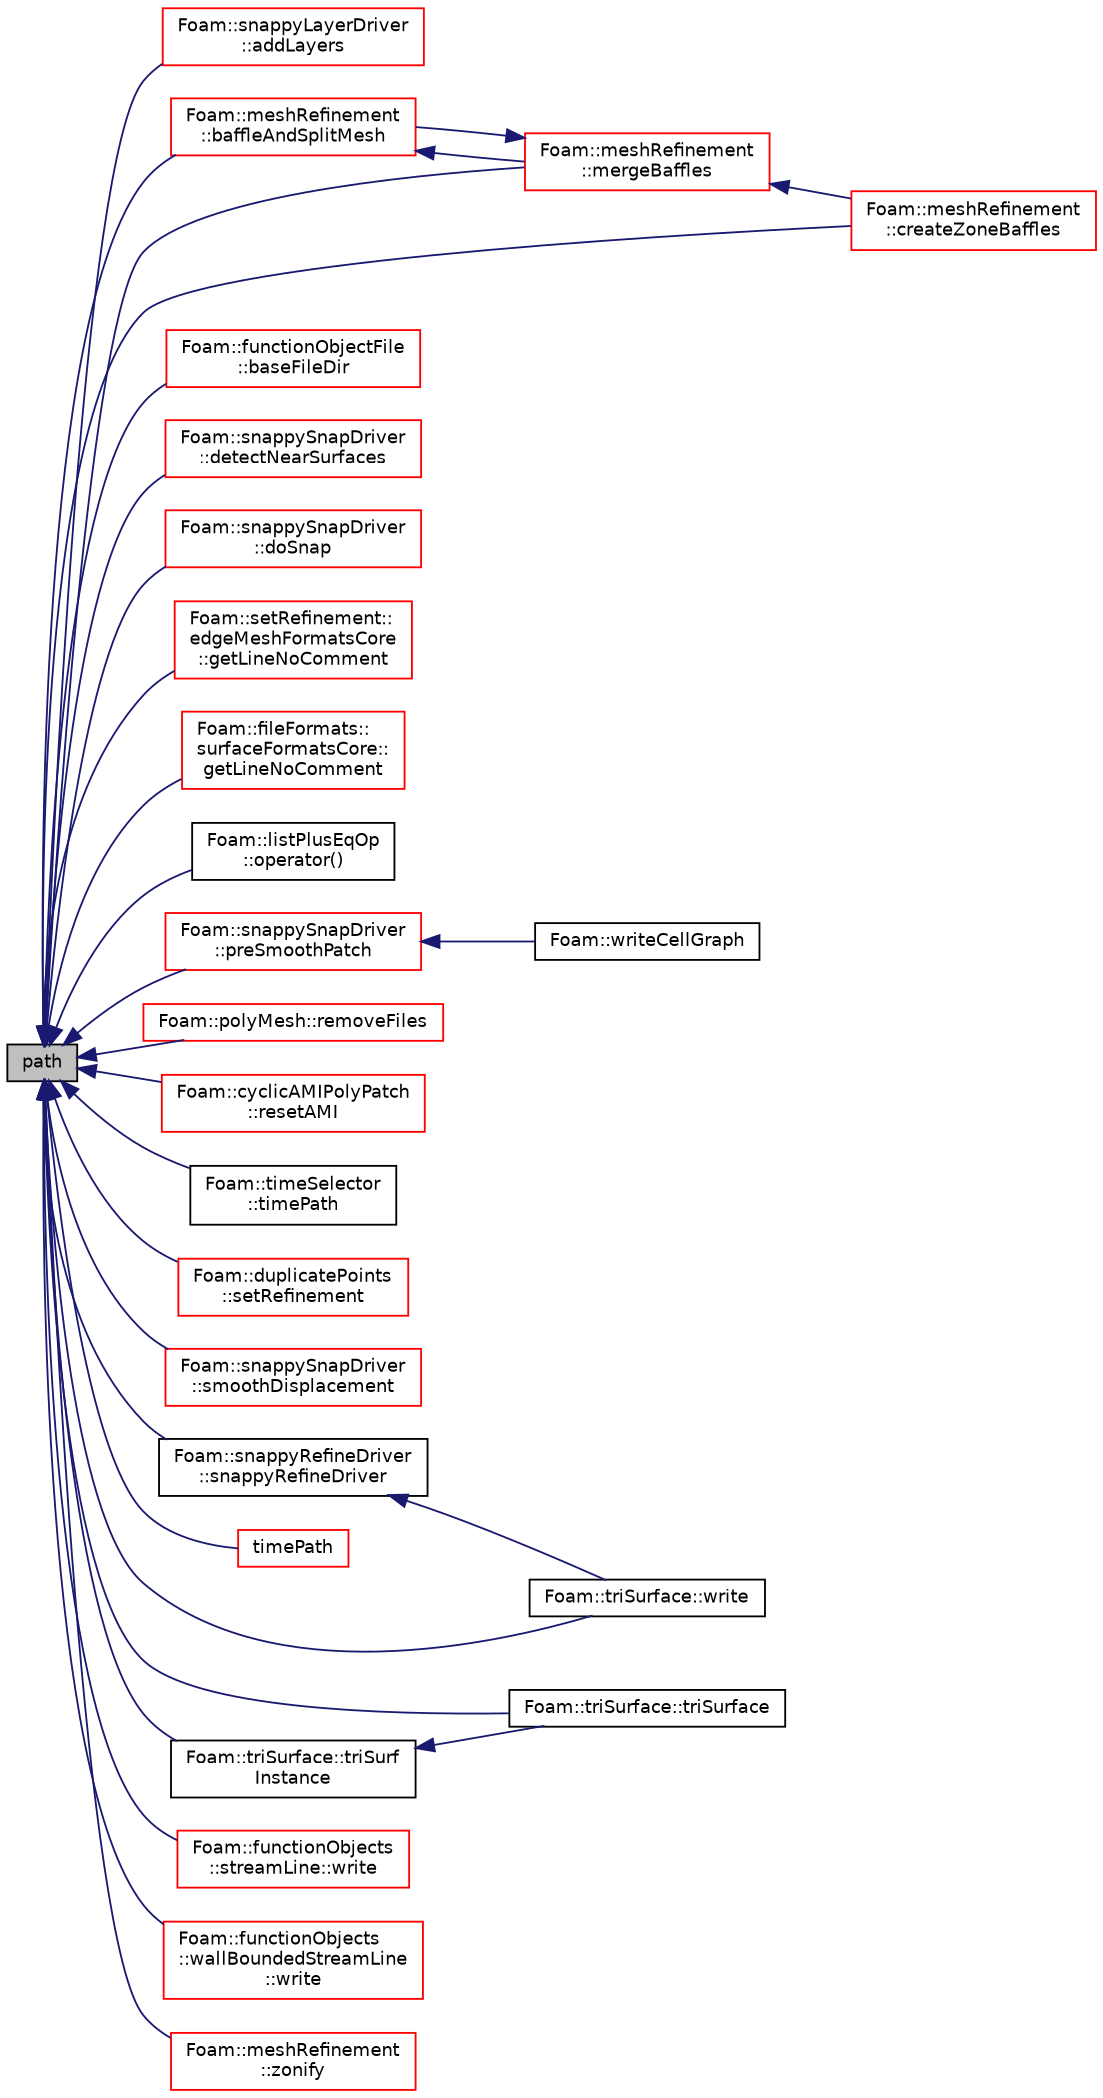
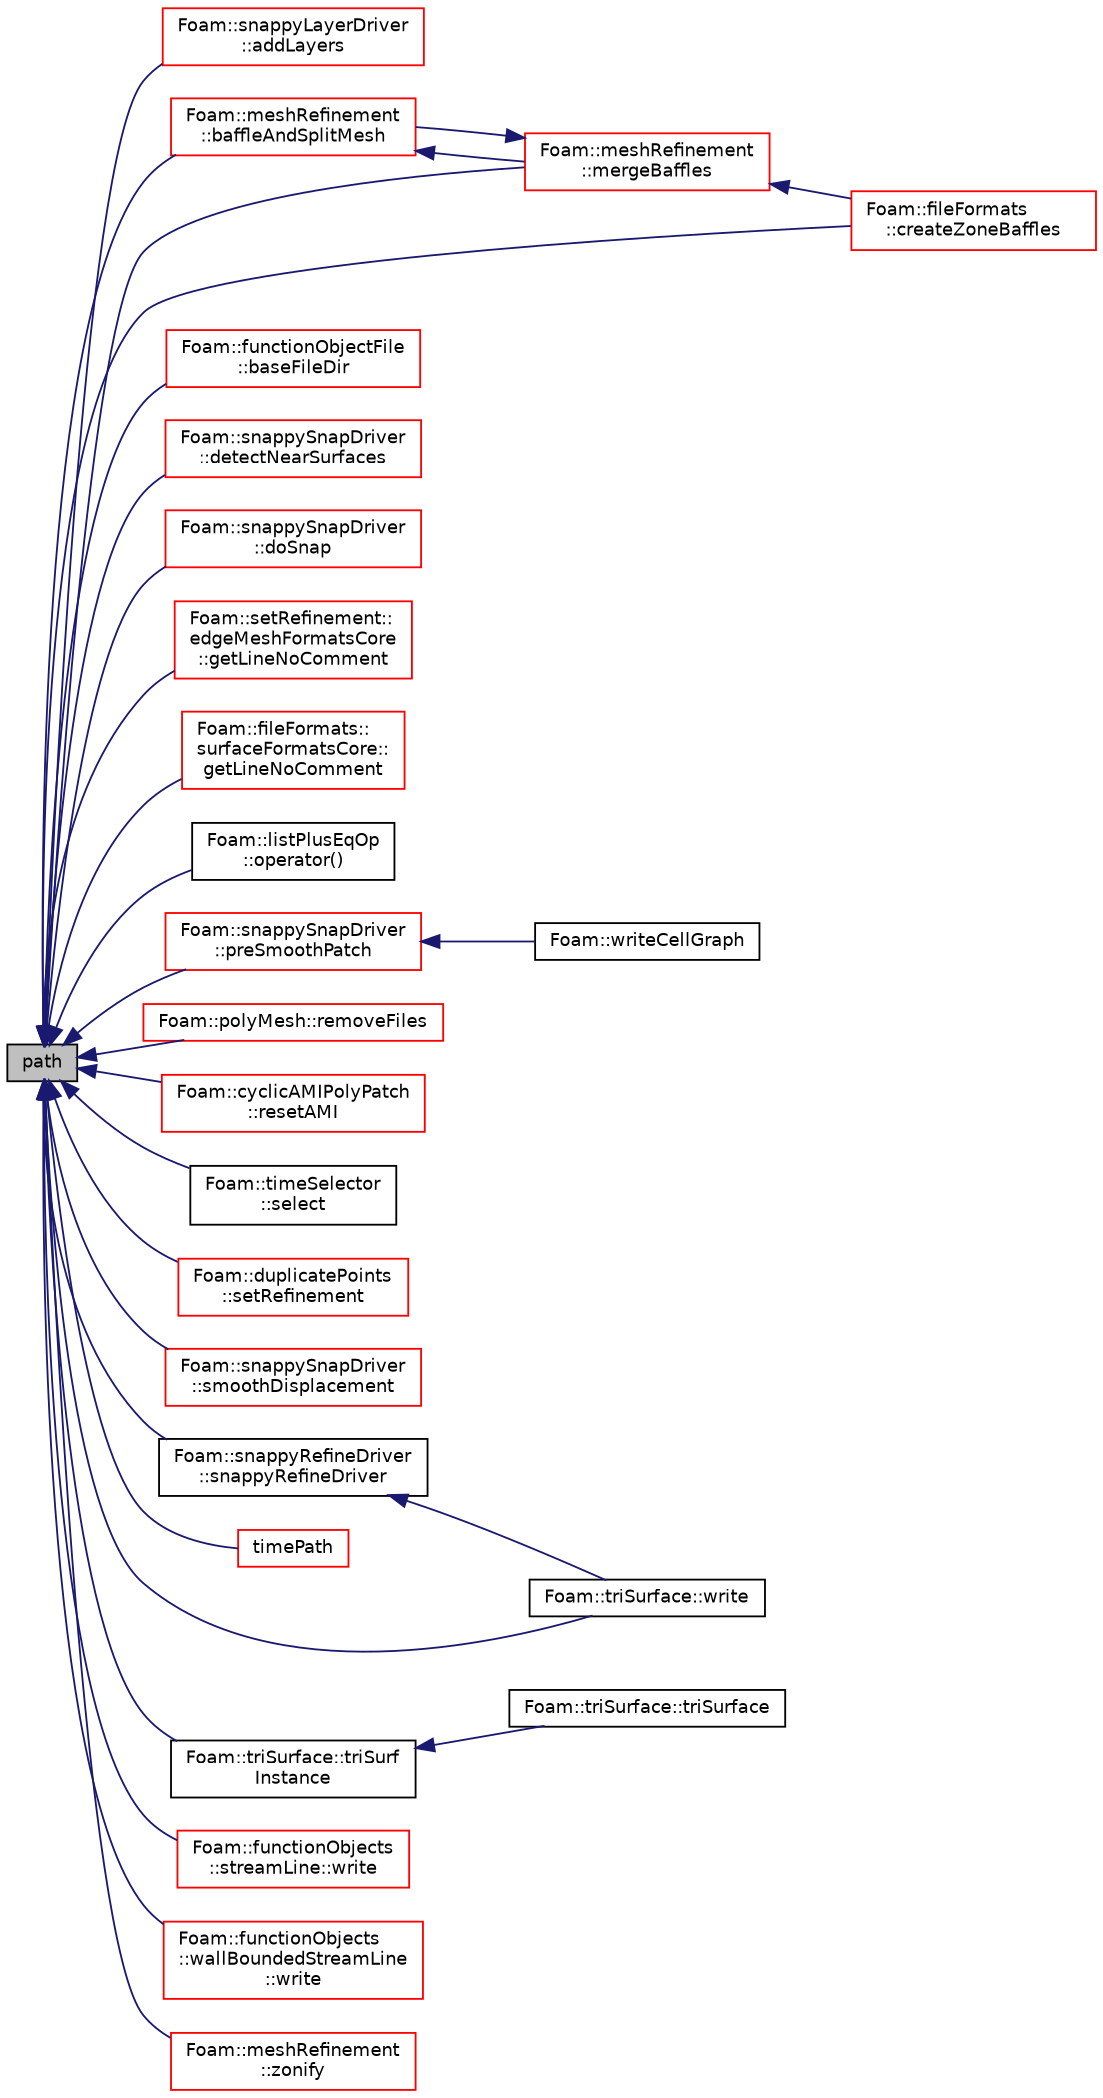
node "Foam::meshRefinement ::createZoneBaffles": label "Foam::meshRefinement ::createZoneBaffles" -> "Foam::fileFormats ::createZoneBaffles"
node "Foam::timeSelector ::timePath": label "Foam::timeSelector ::timePath" -> "Foam::timeSelector ::select"
edge "Foam::triSurface::triSurface" -> "path": removed
